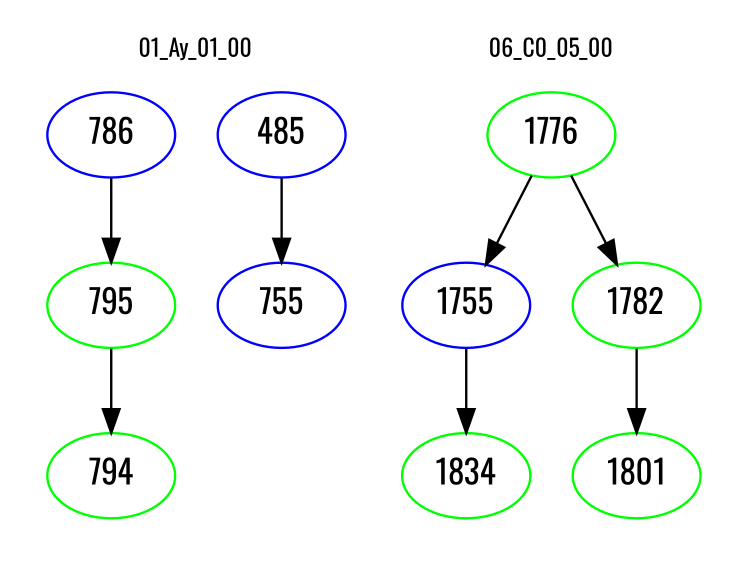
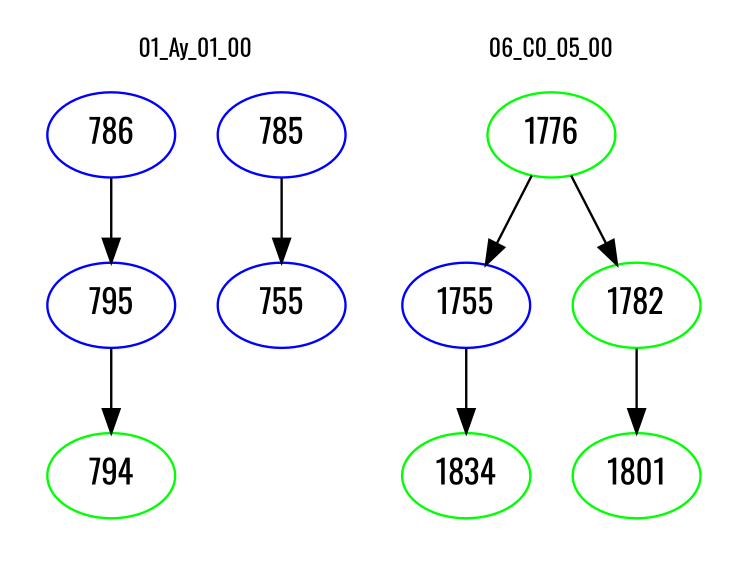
node "485": label "485" -> "785"
node "795": color green -> blue
